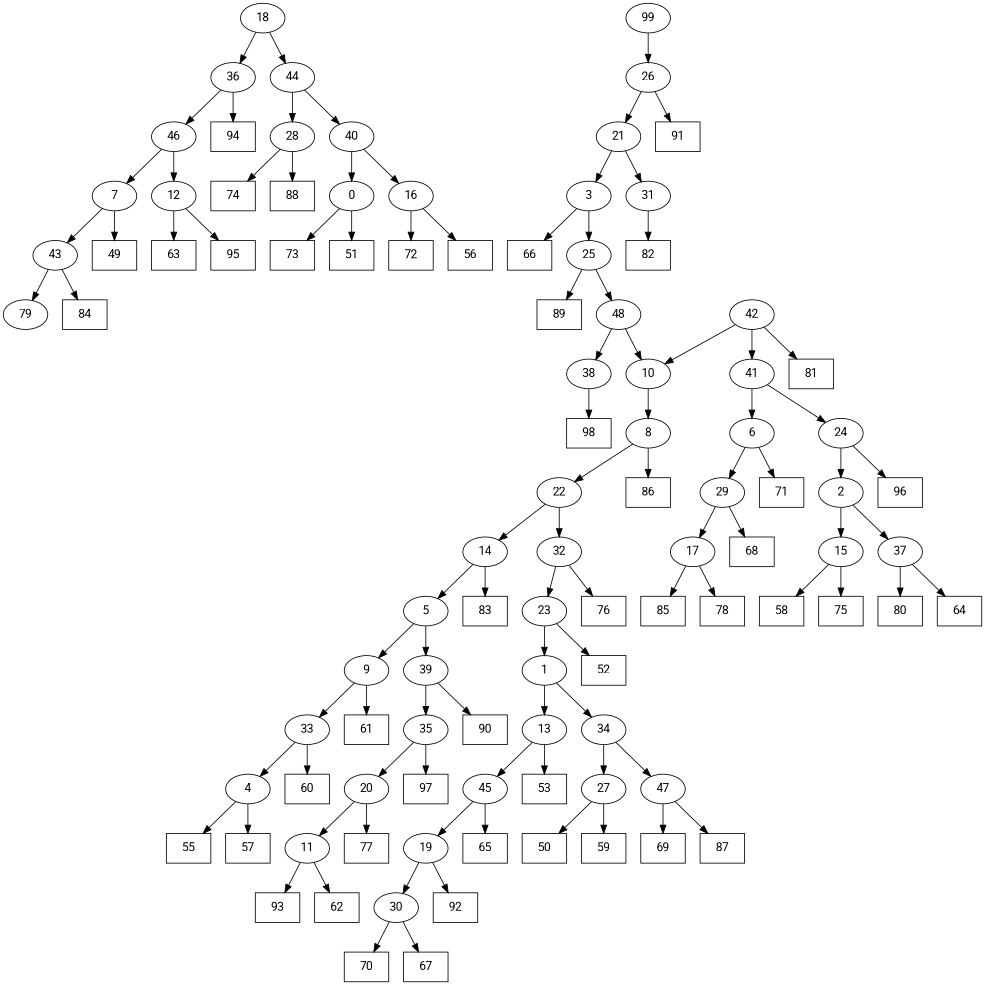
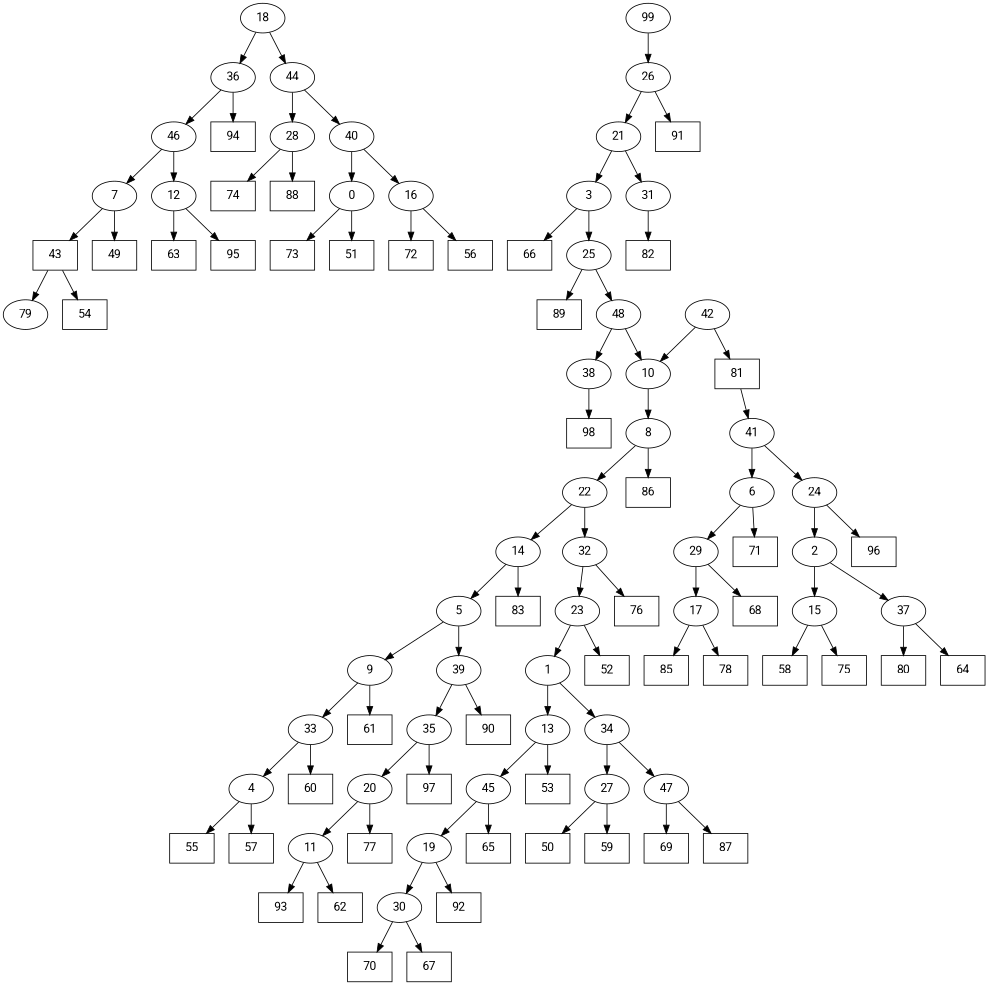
node "43": shape ellipse -> box
node "84": label "84" -> "54"
edge "42" -> "41": now "81" -> "41"
